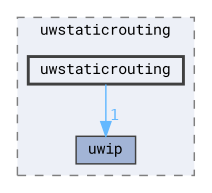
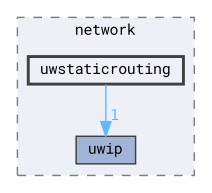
cluster "uwstaticrouting": label "uwstaticrouting" -> "network"
